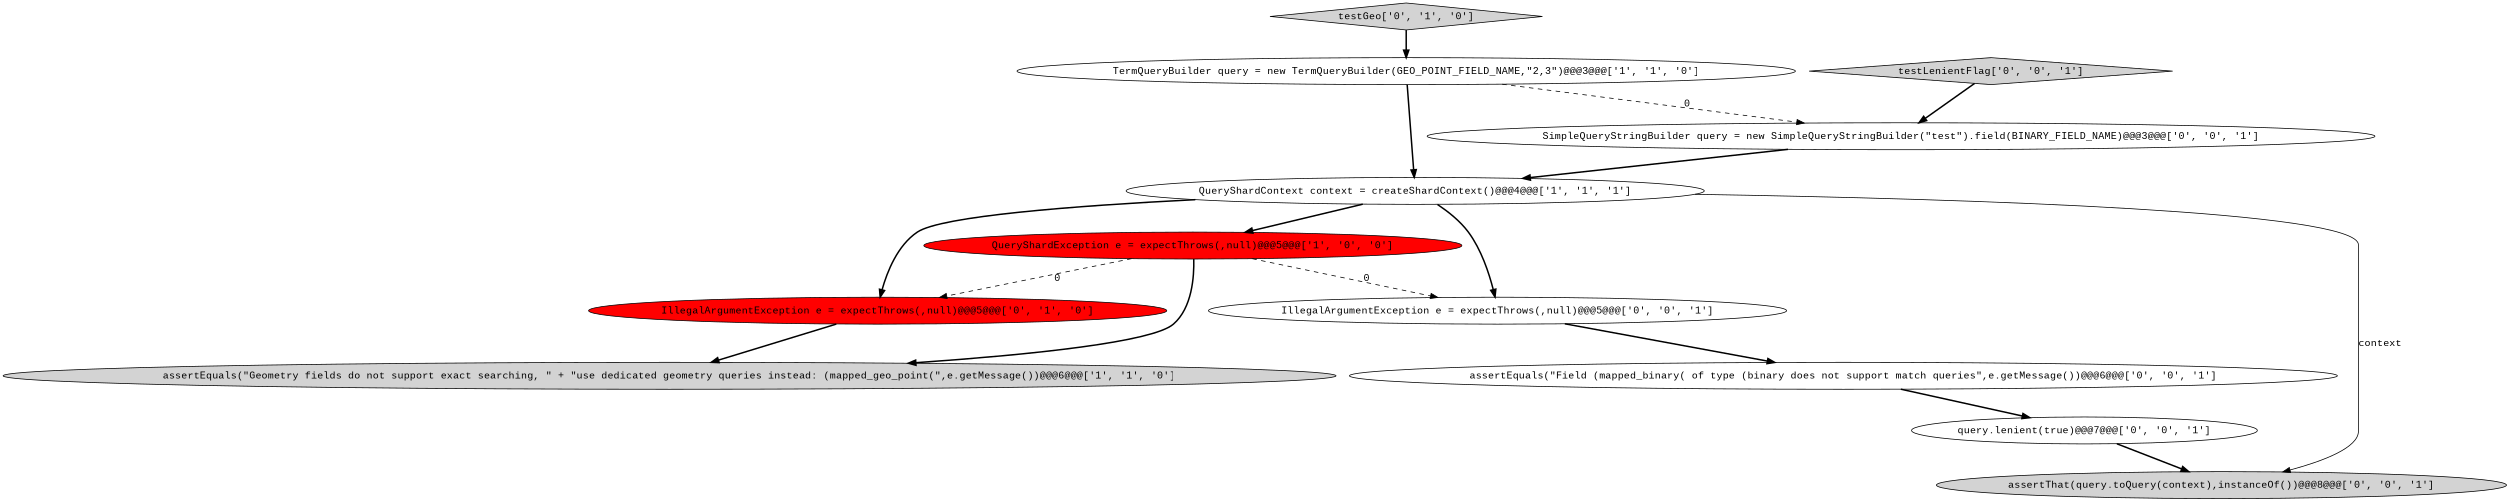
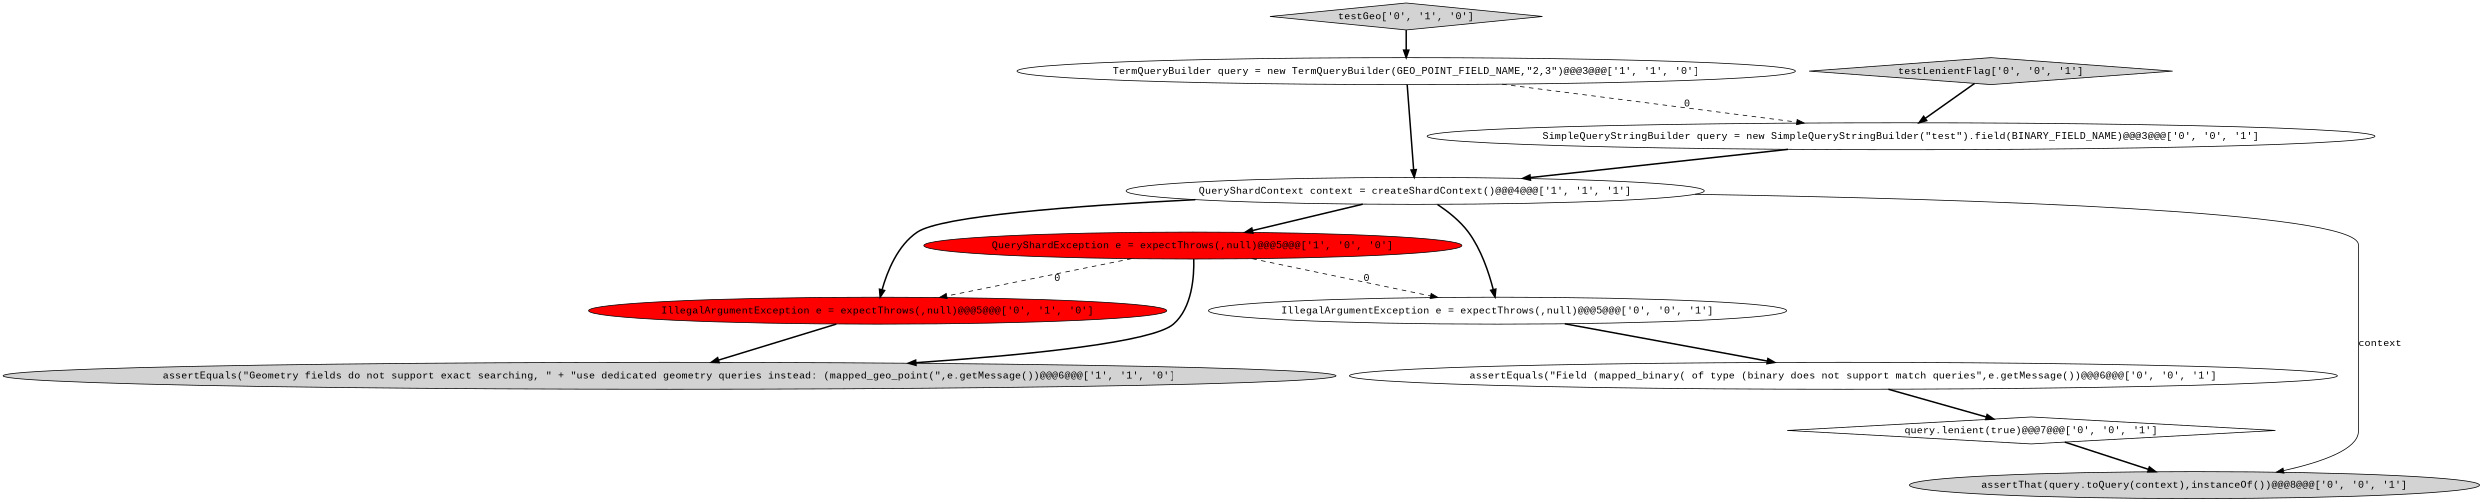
node "query.lenient(true)@@@7@@@['0', '0', '1']": shape ellipse -> diamond
